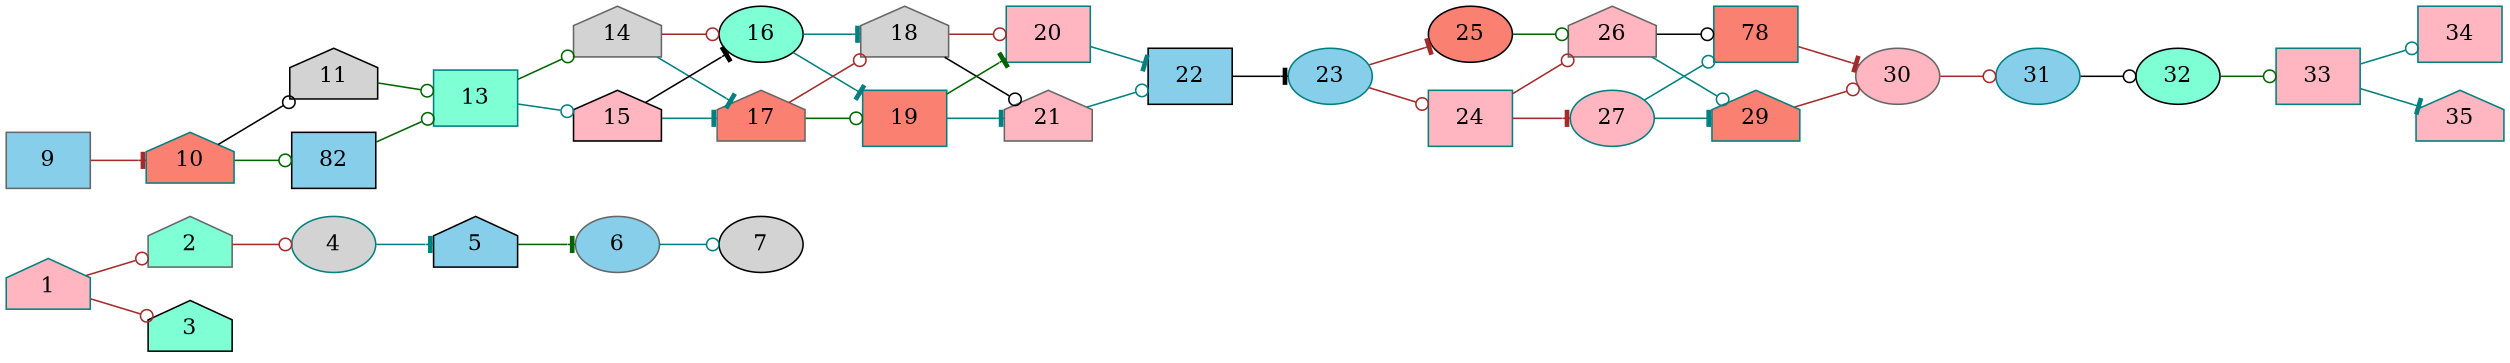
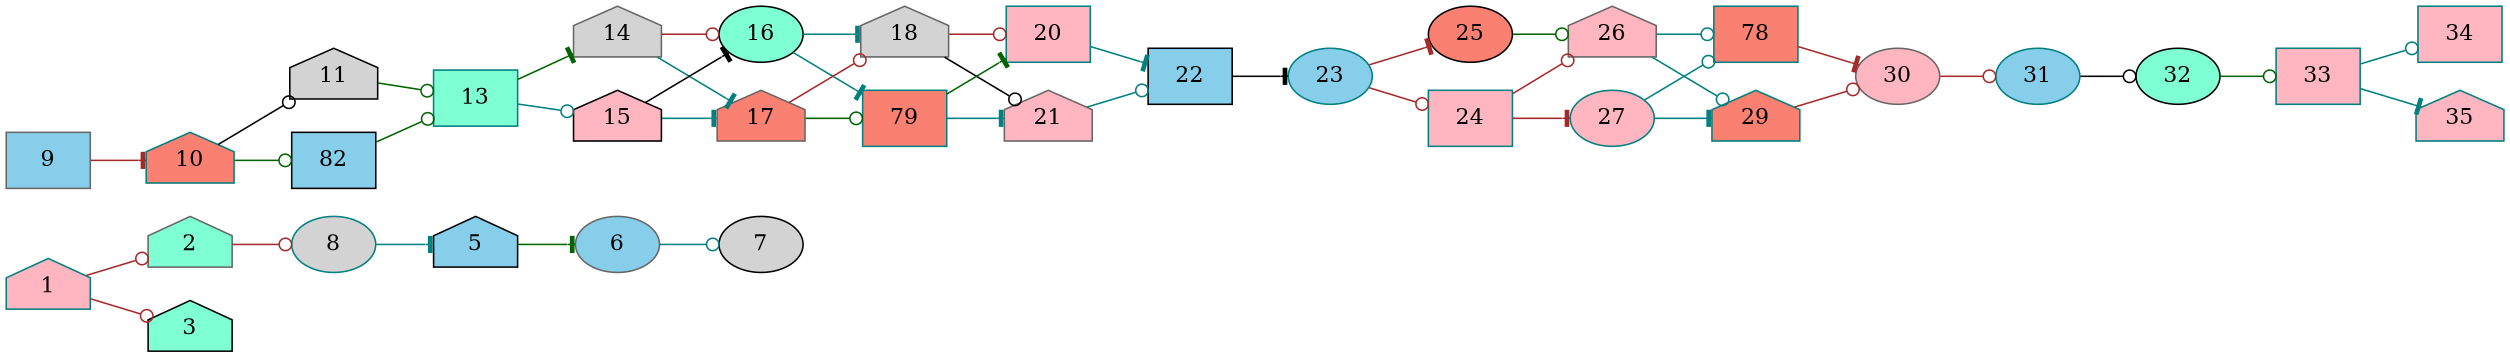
edge "26" -> "78": color black -> teal
edge "13" -> "14": arrowhead odot -> tee
node "19": label "19" -> "79"
node "4": label "4" -> "8"
